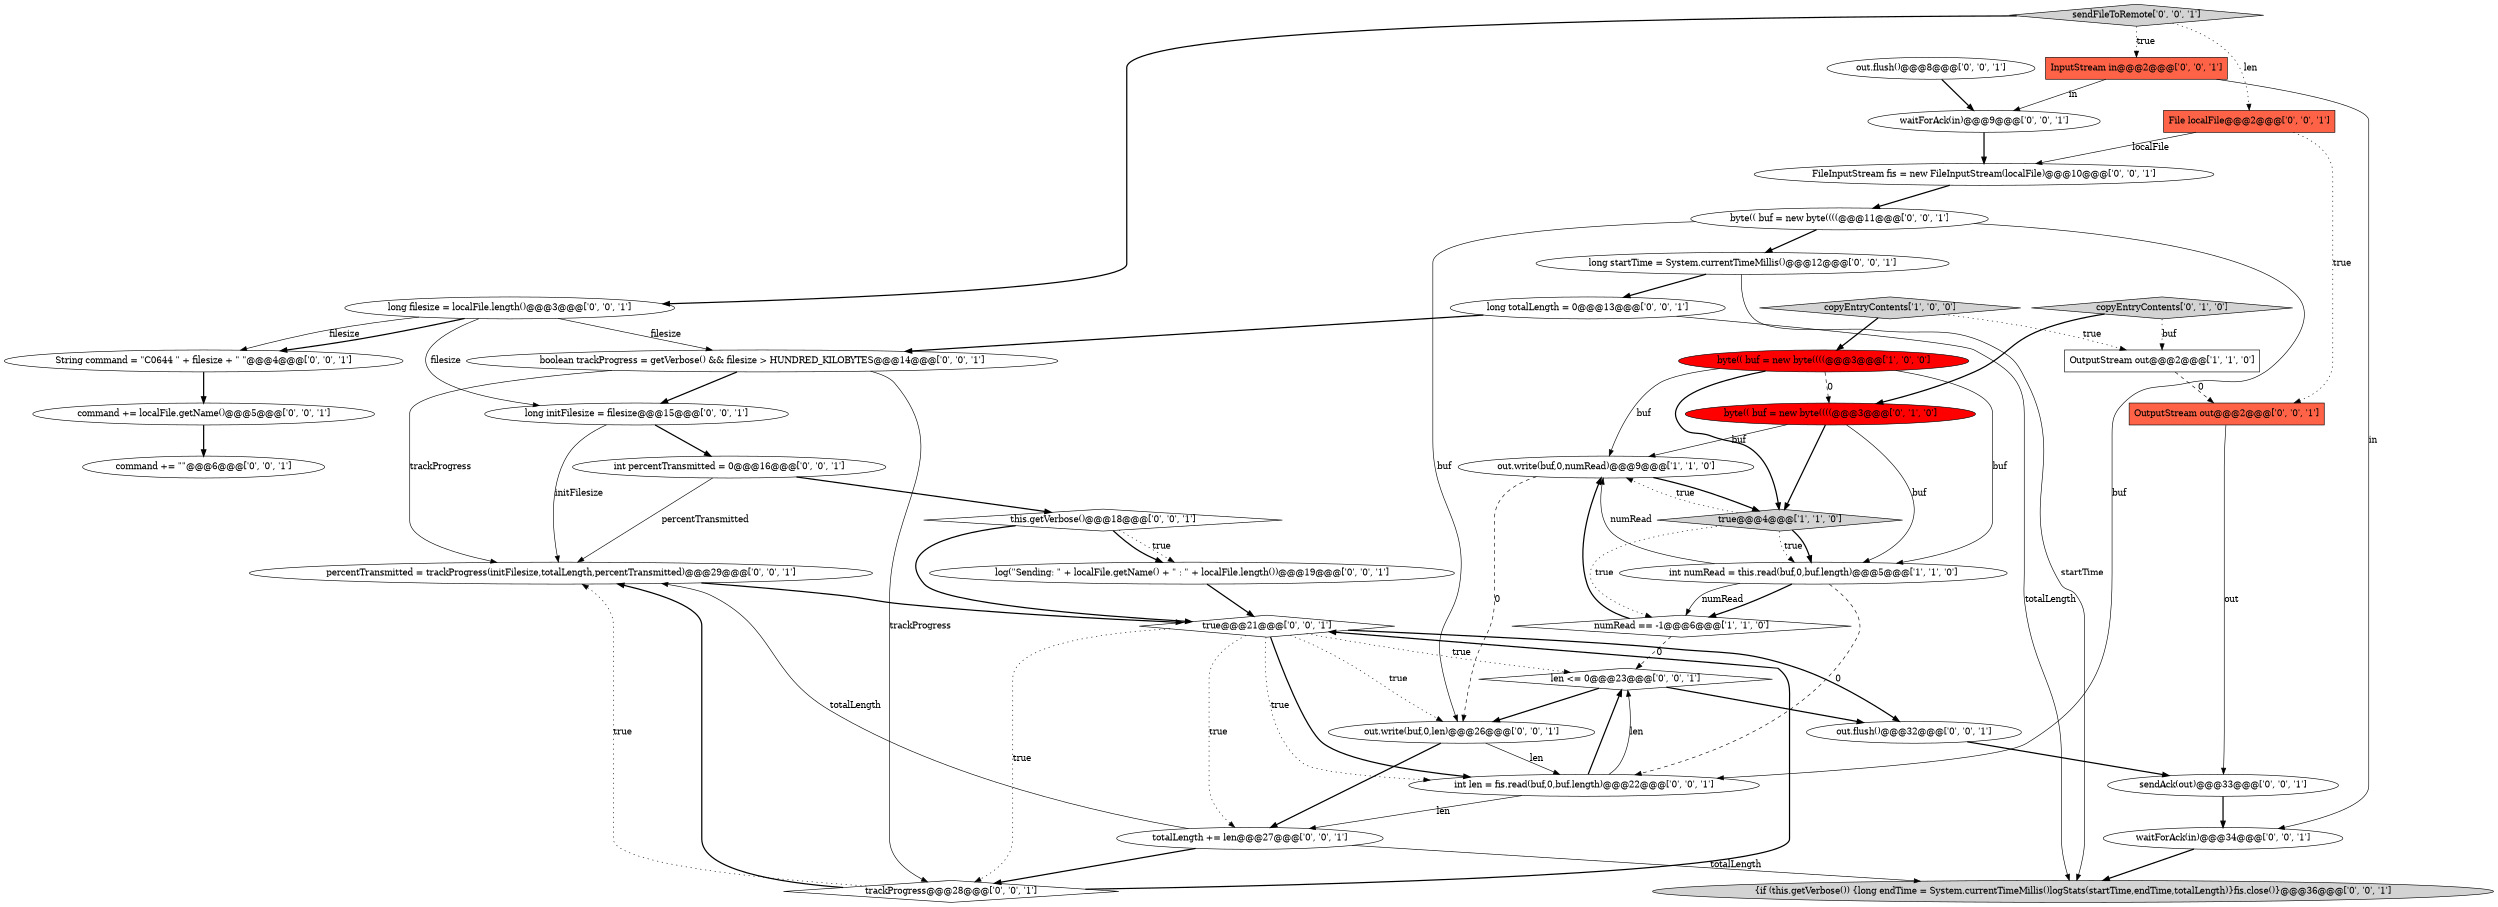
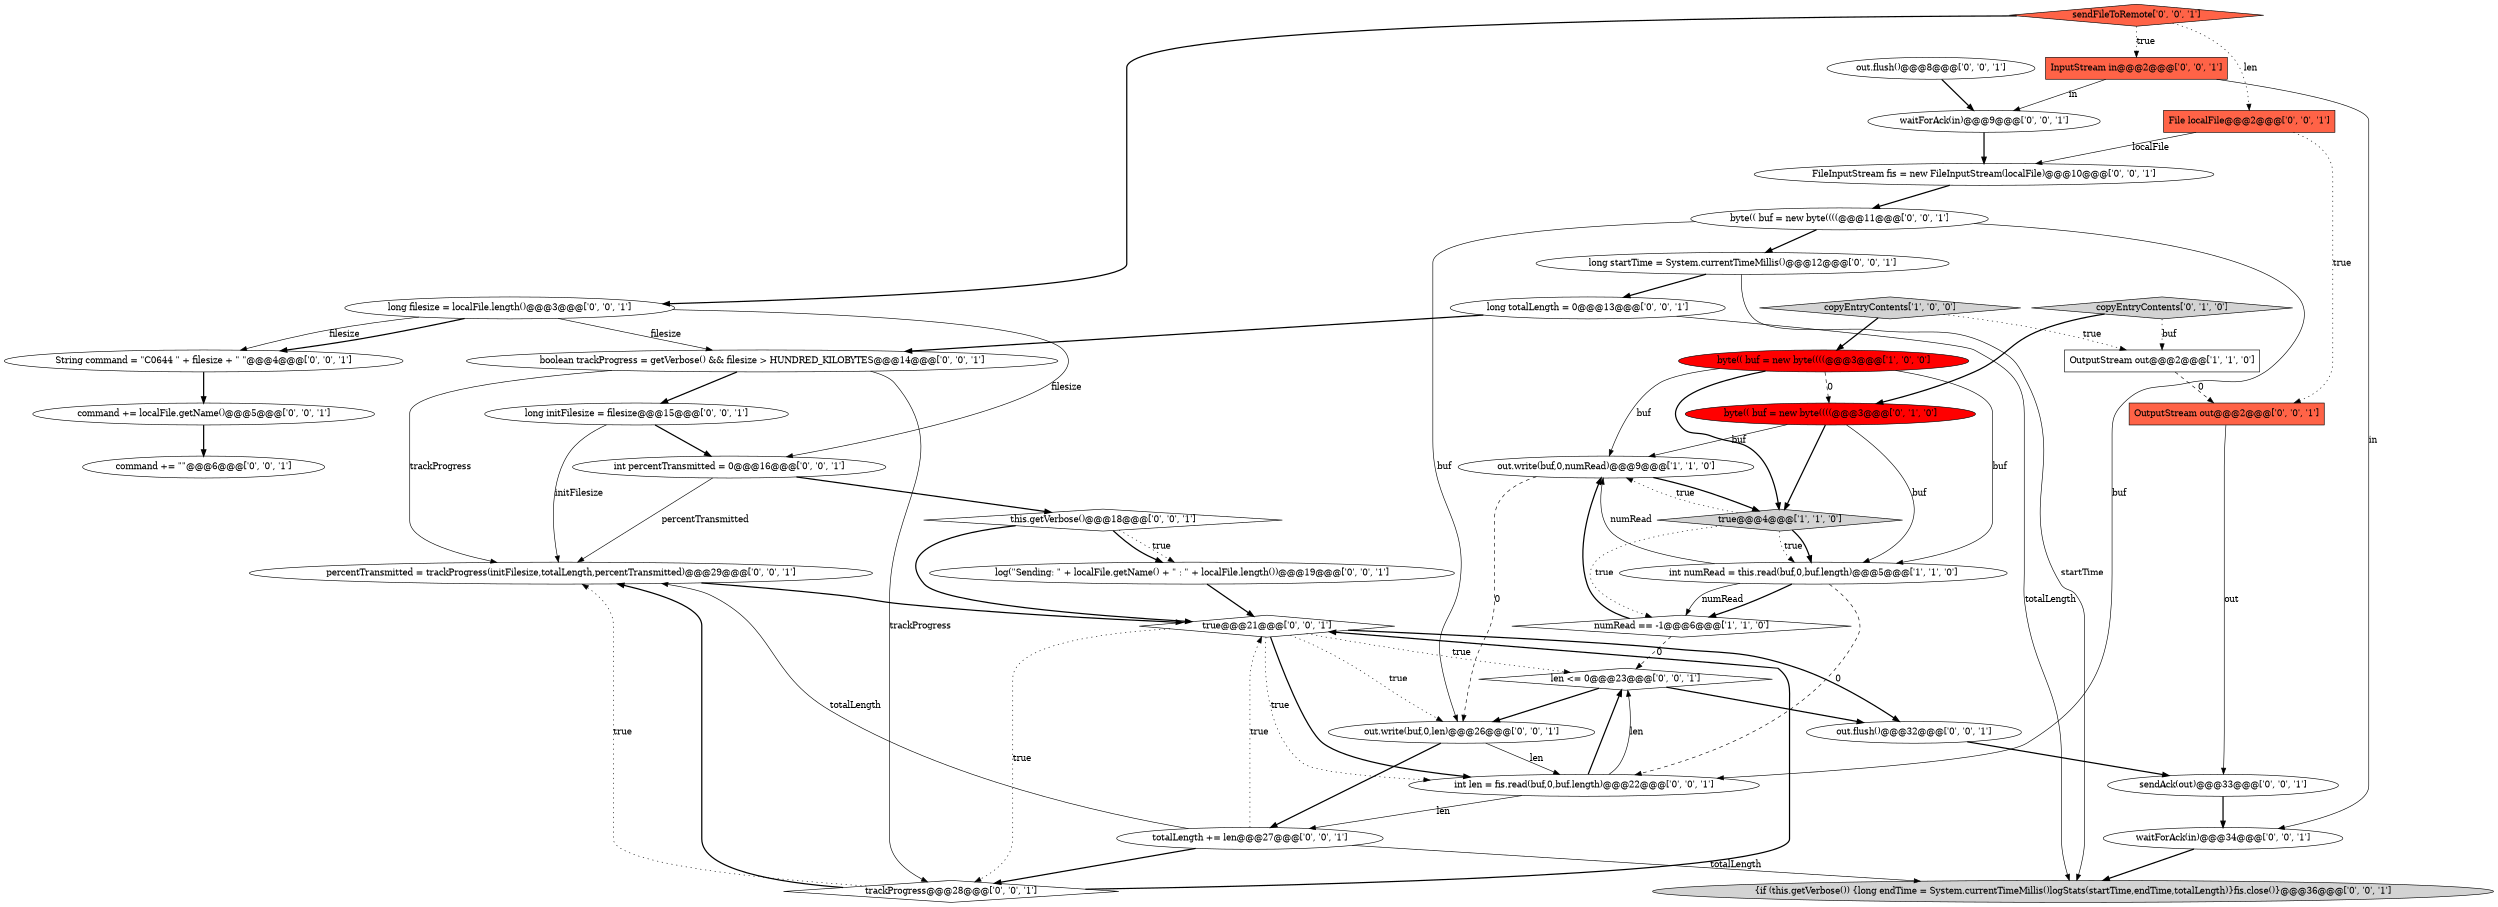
node "sendFileToRemote['0', '0', '1']": fillcolor lightgray -> tomato
edge "long filesize = localFile.length()@@@3@@@['0', '0', '1']" -> "long initFilesize = filesize@@@15@@@['0', '0', '1']": now "long filesize = localFile.length()@@@3@@@['0', '0', '1']" -> "int percentTransmitted = 0@@@16@@@['0', '0', '1']"
edge "true@@@21@@@['0', '0', '1']" -> "totalLength += len@@@27@@@['0', '0', '1']": reversed
